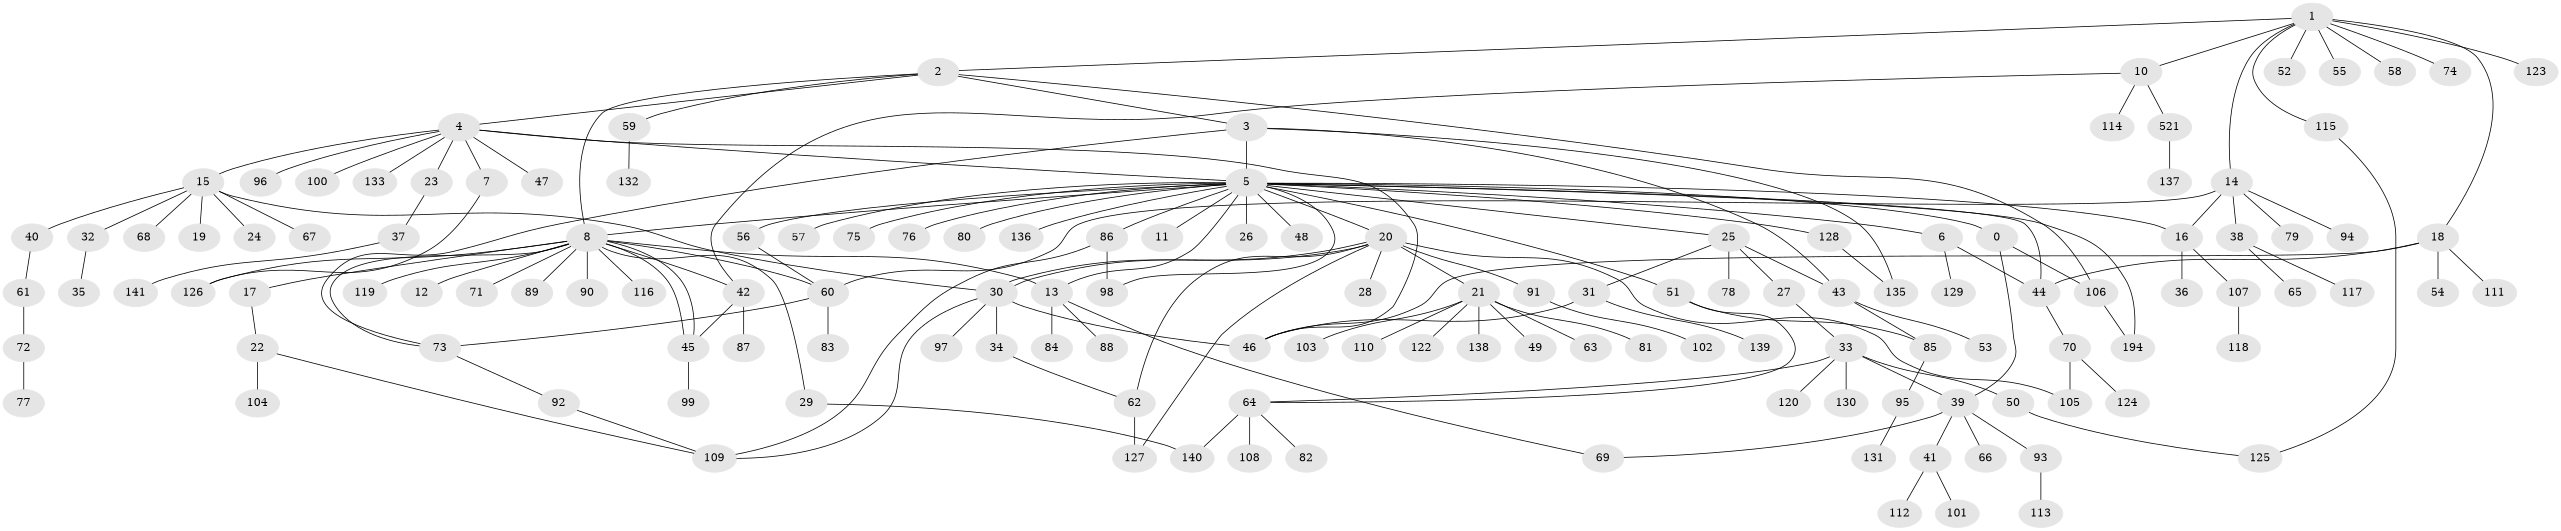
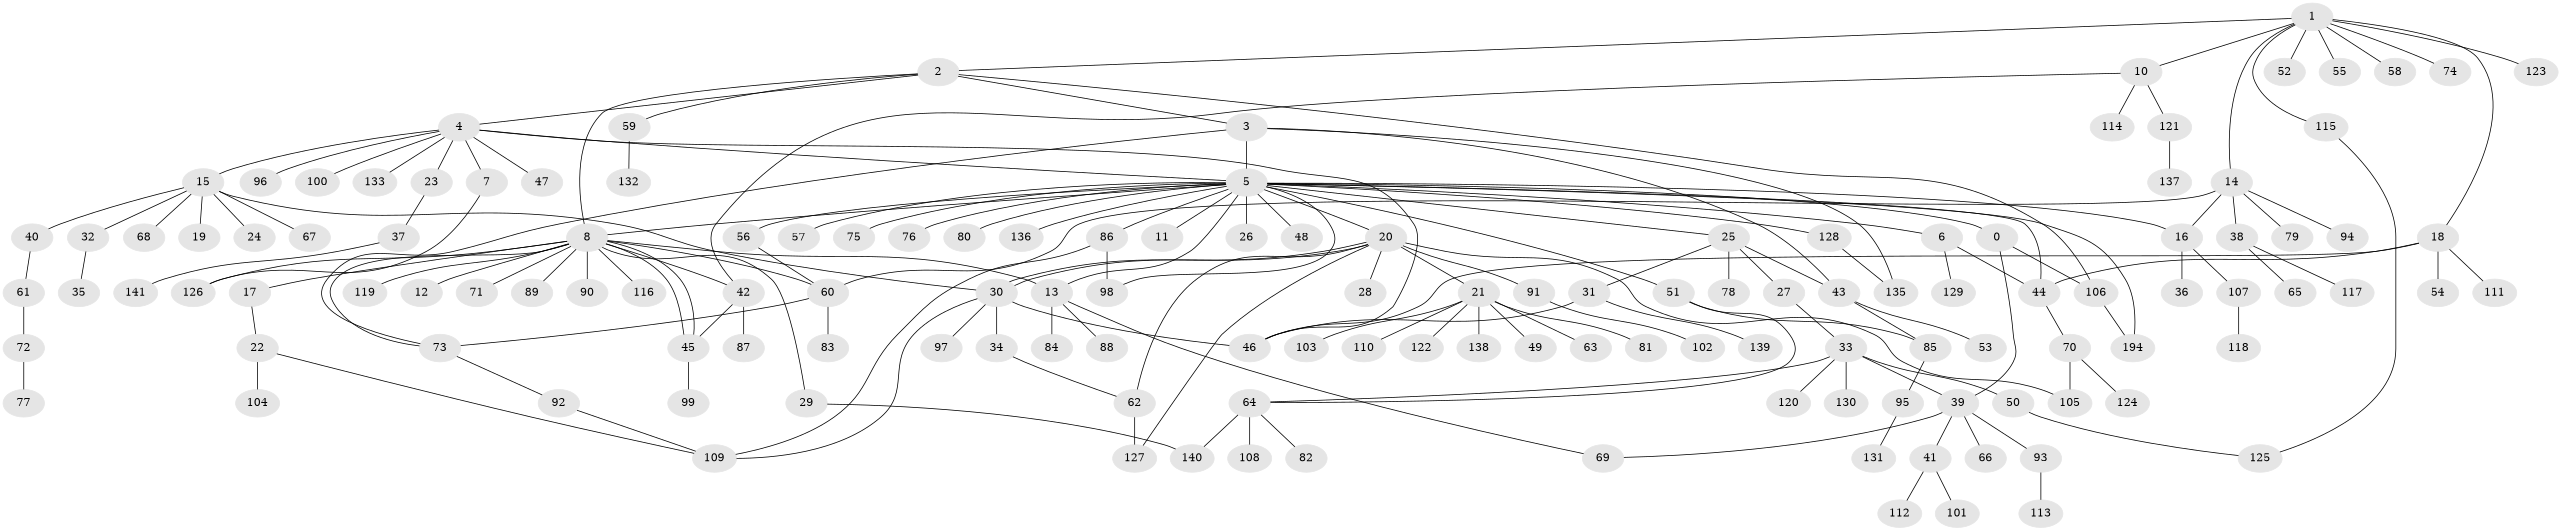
node "521": label "521" -> "121"
